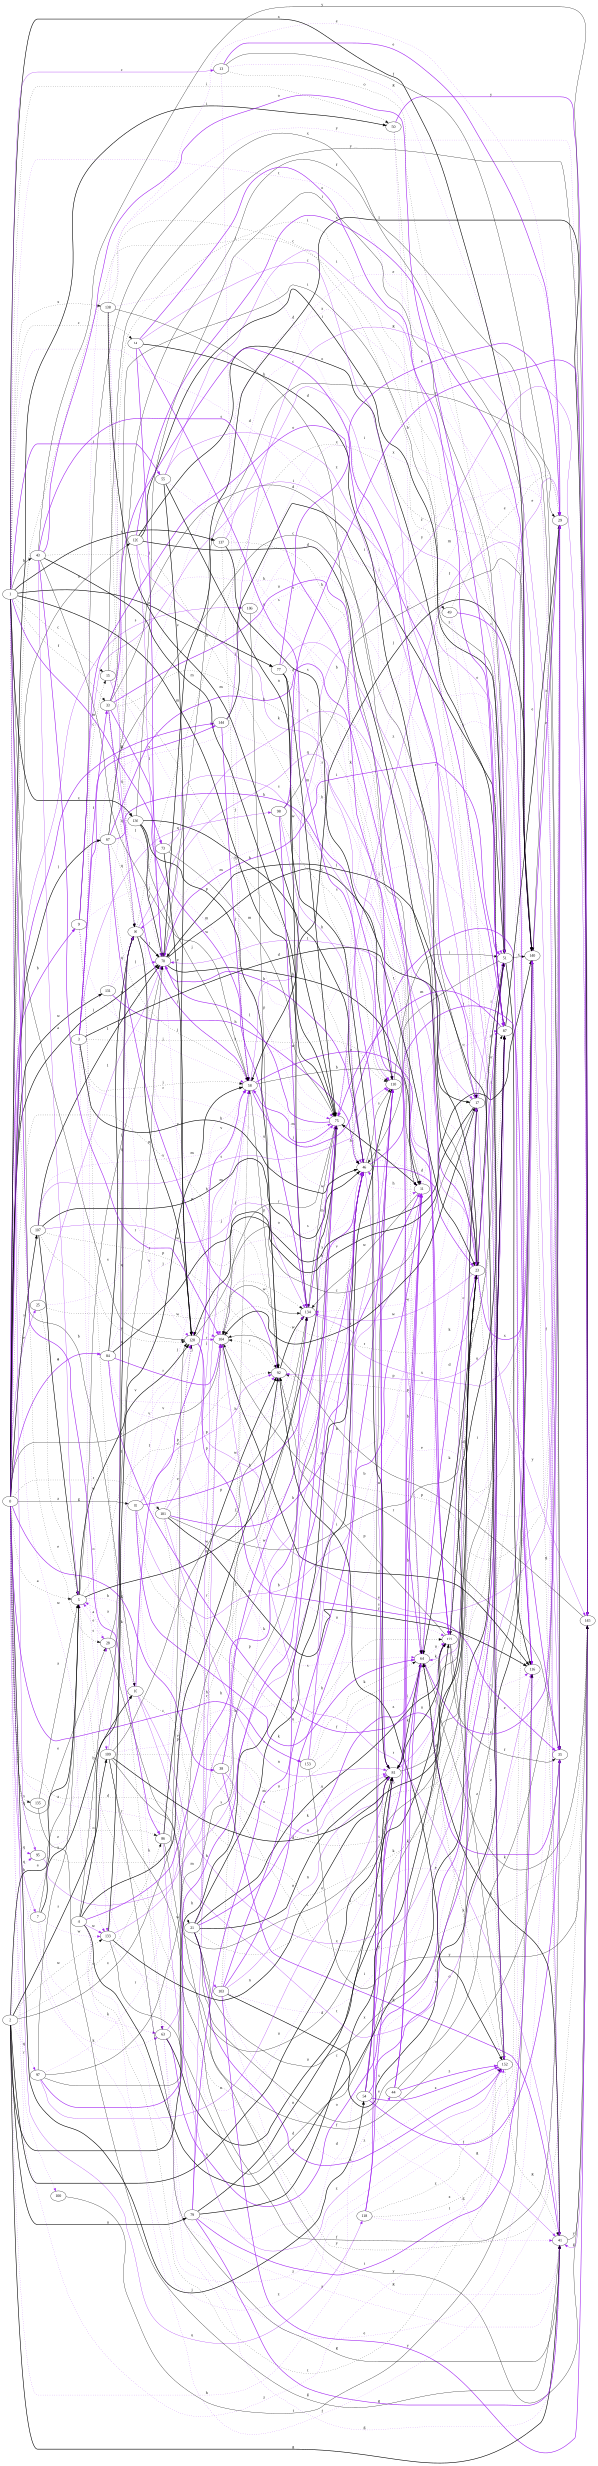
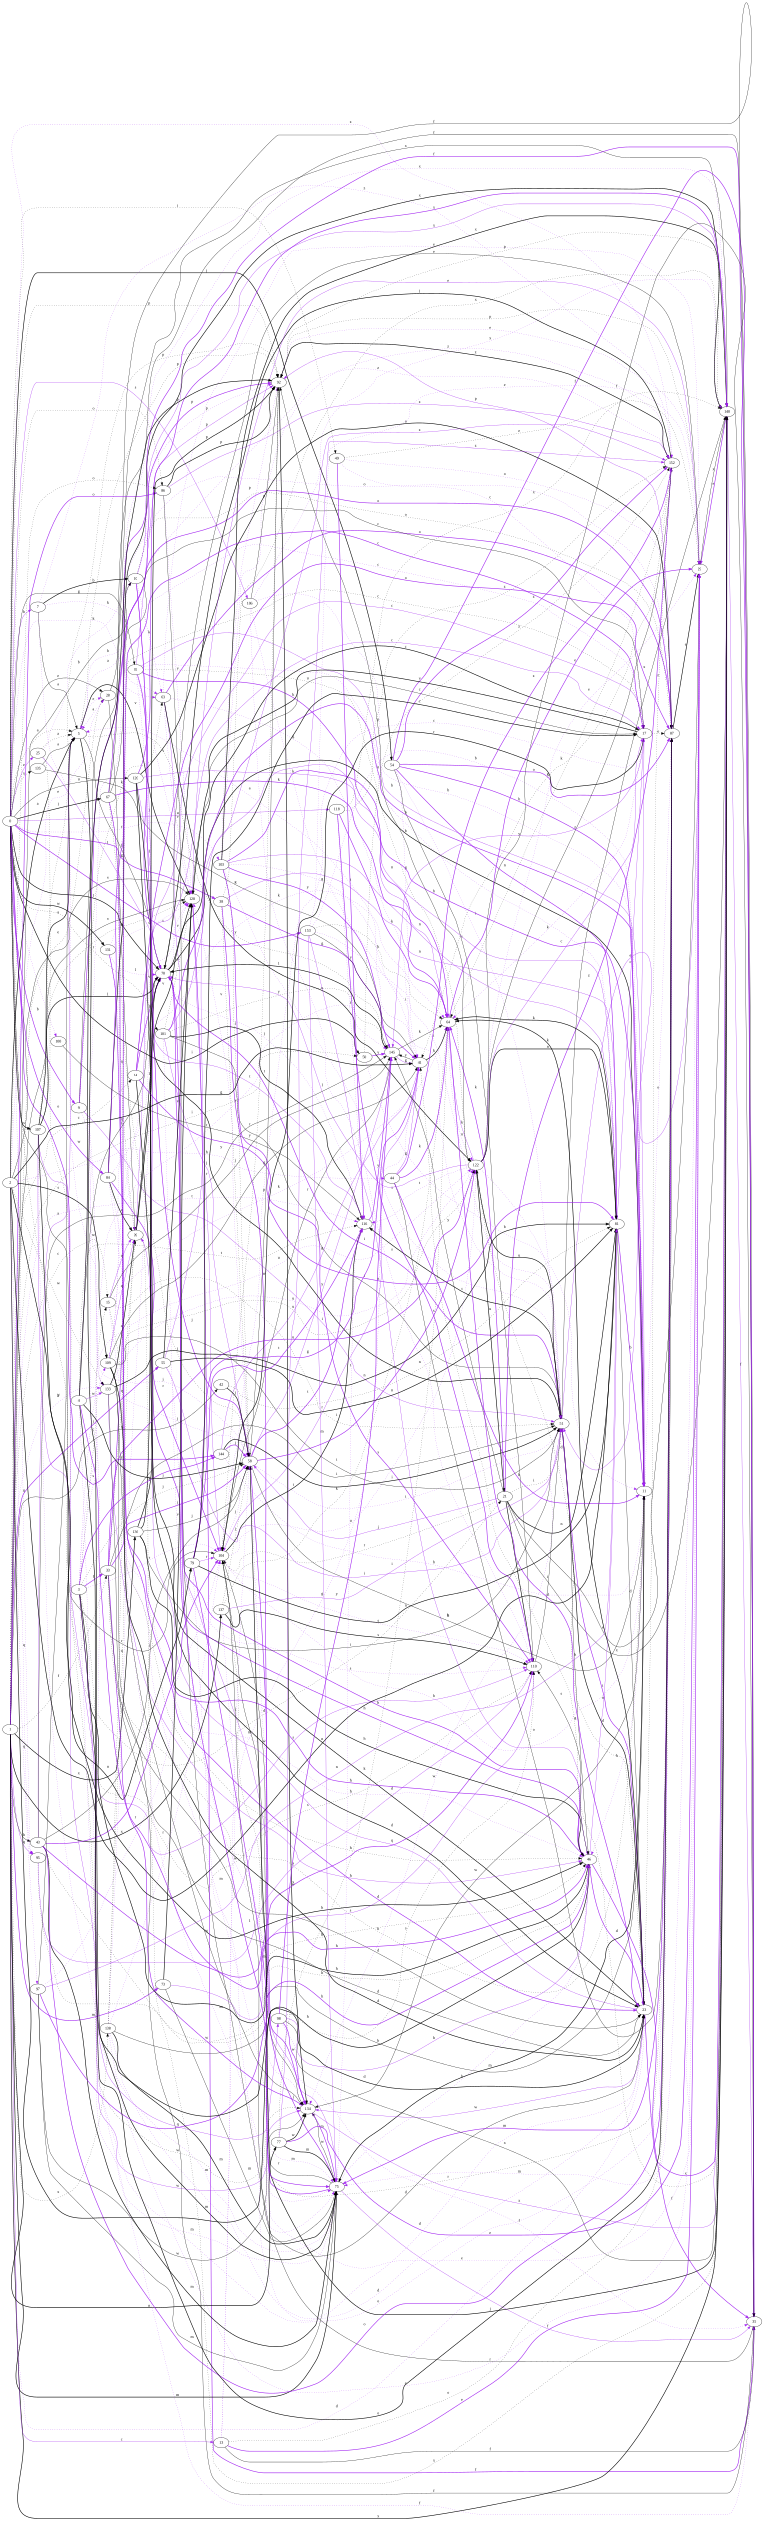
edge "116" -> "145": added, label "y"
node "42": added
edge "21" -> "122": reversed
